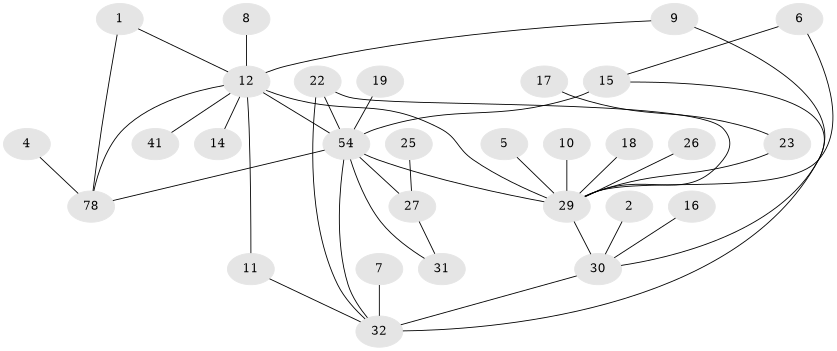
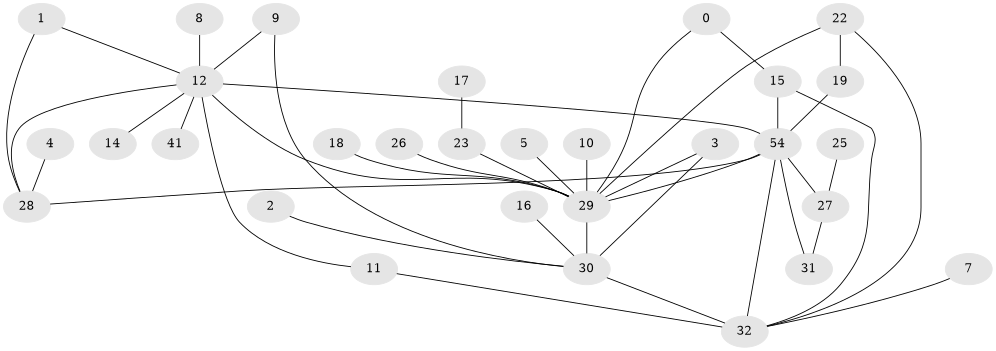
node "6": label "6" -> "0"
edge "22" -- "54": now "22" -- "19"
node "3": added
node "78": label "78" -> "28"
